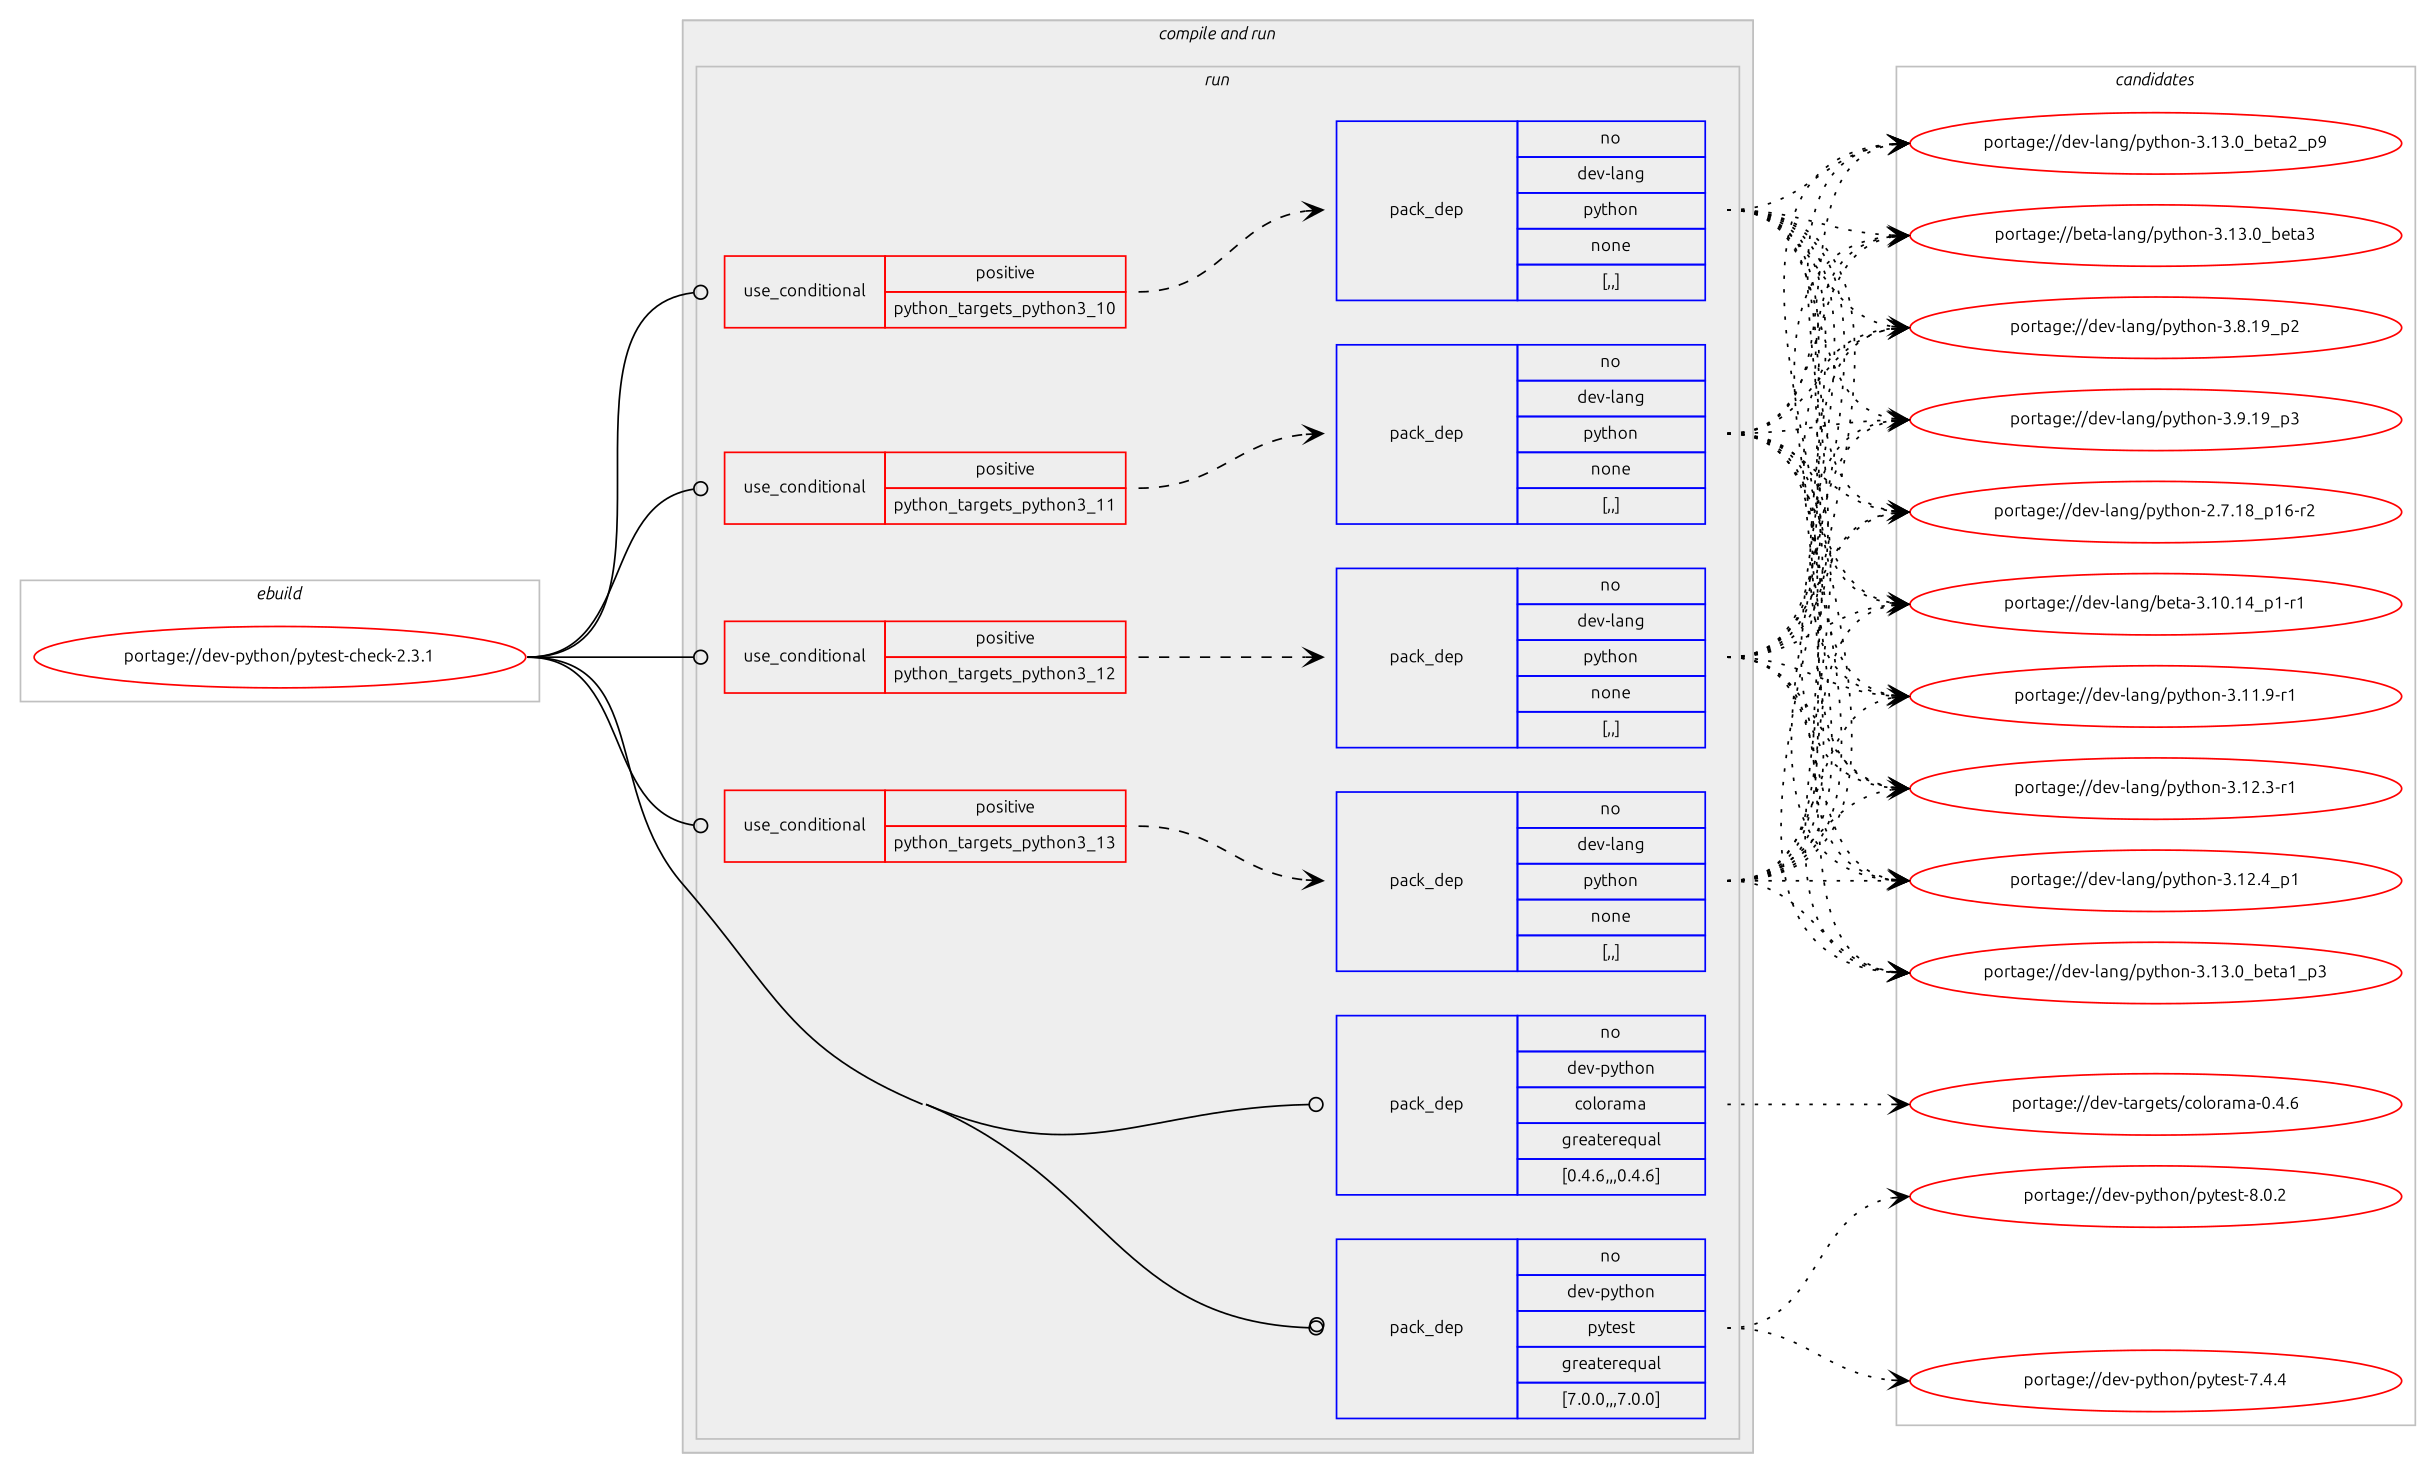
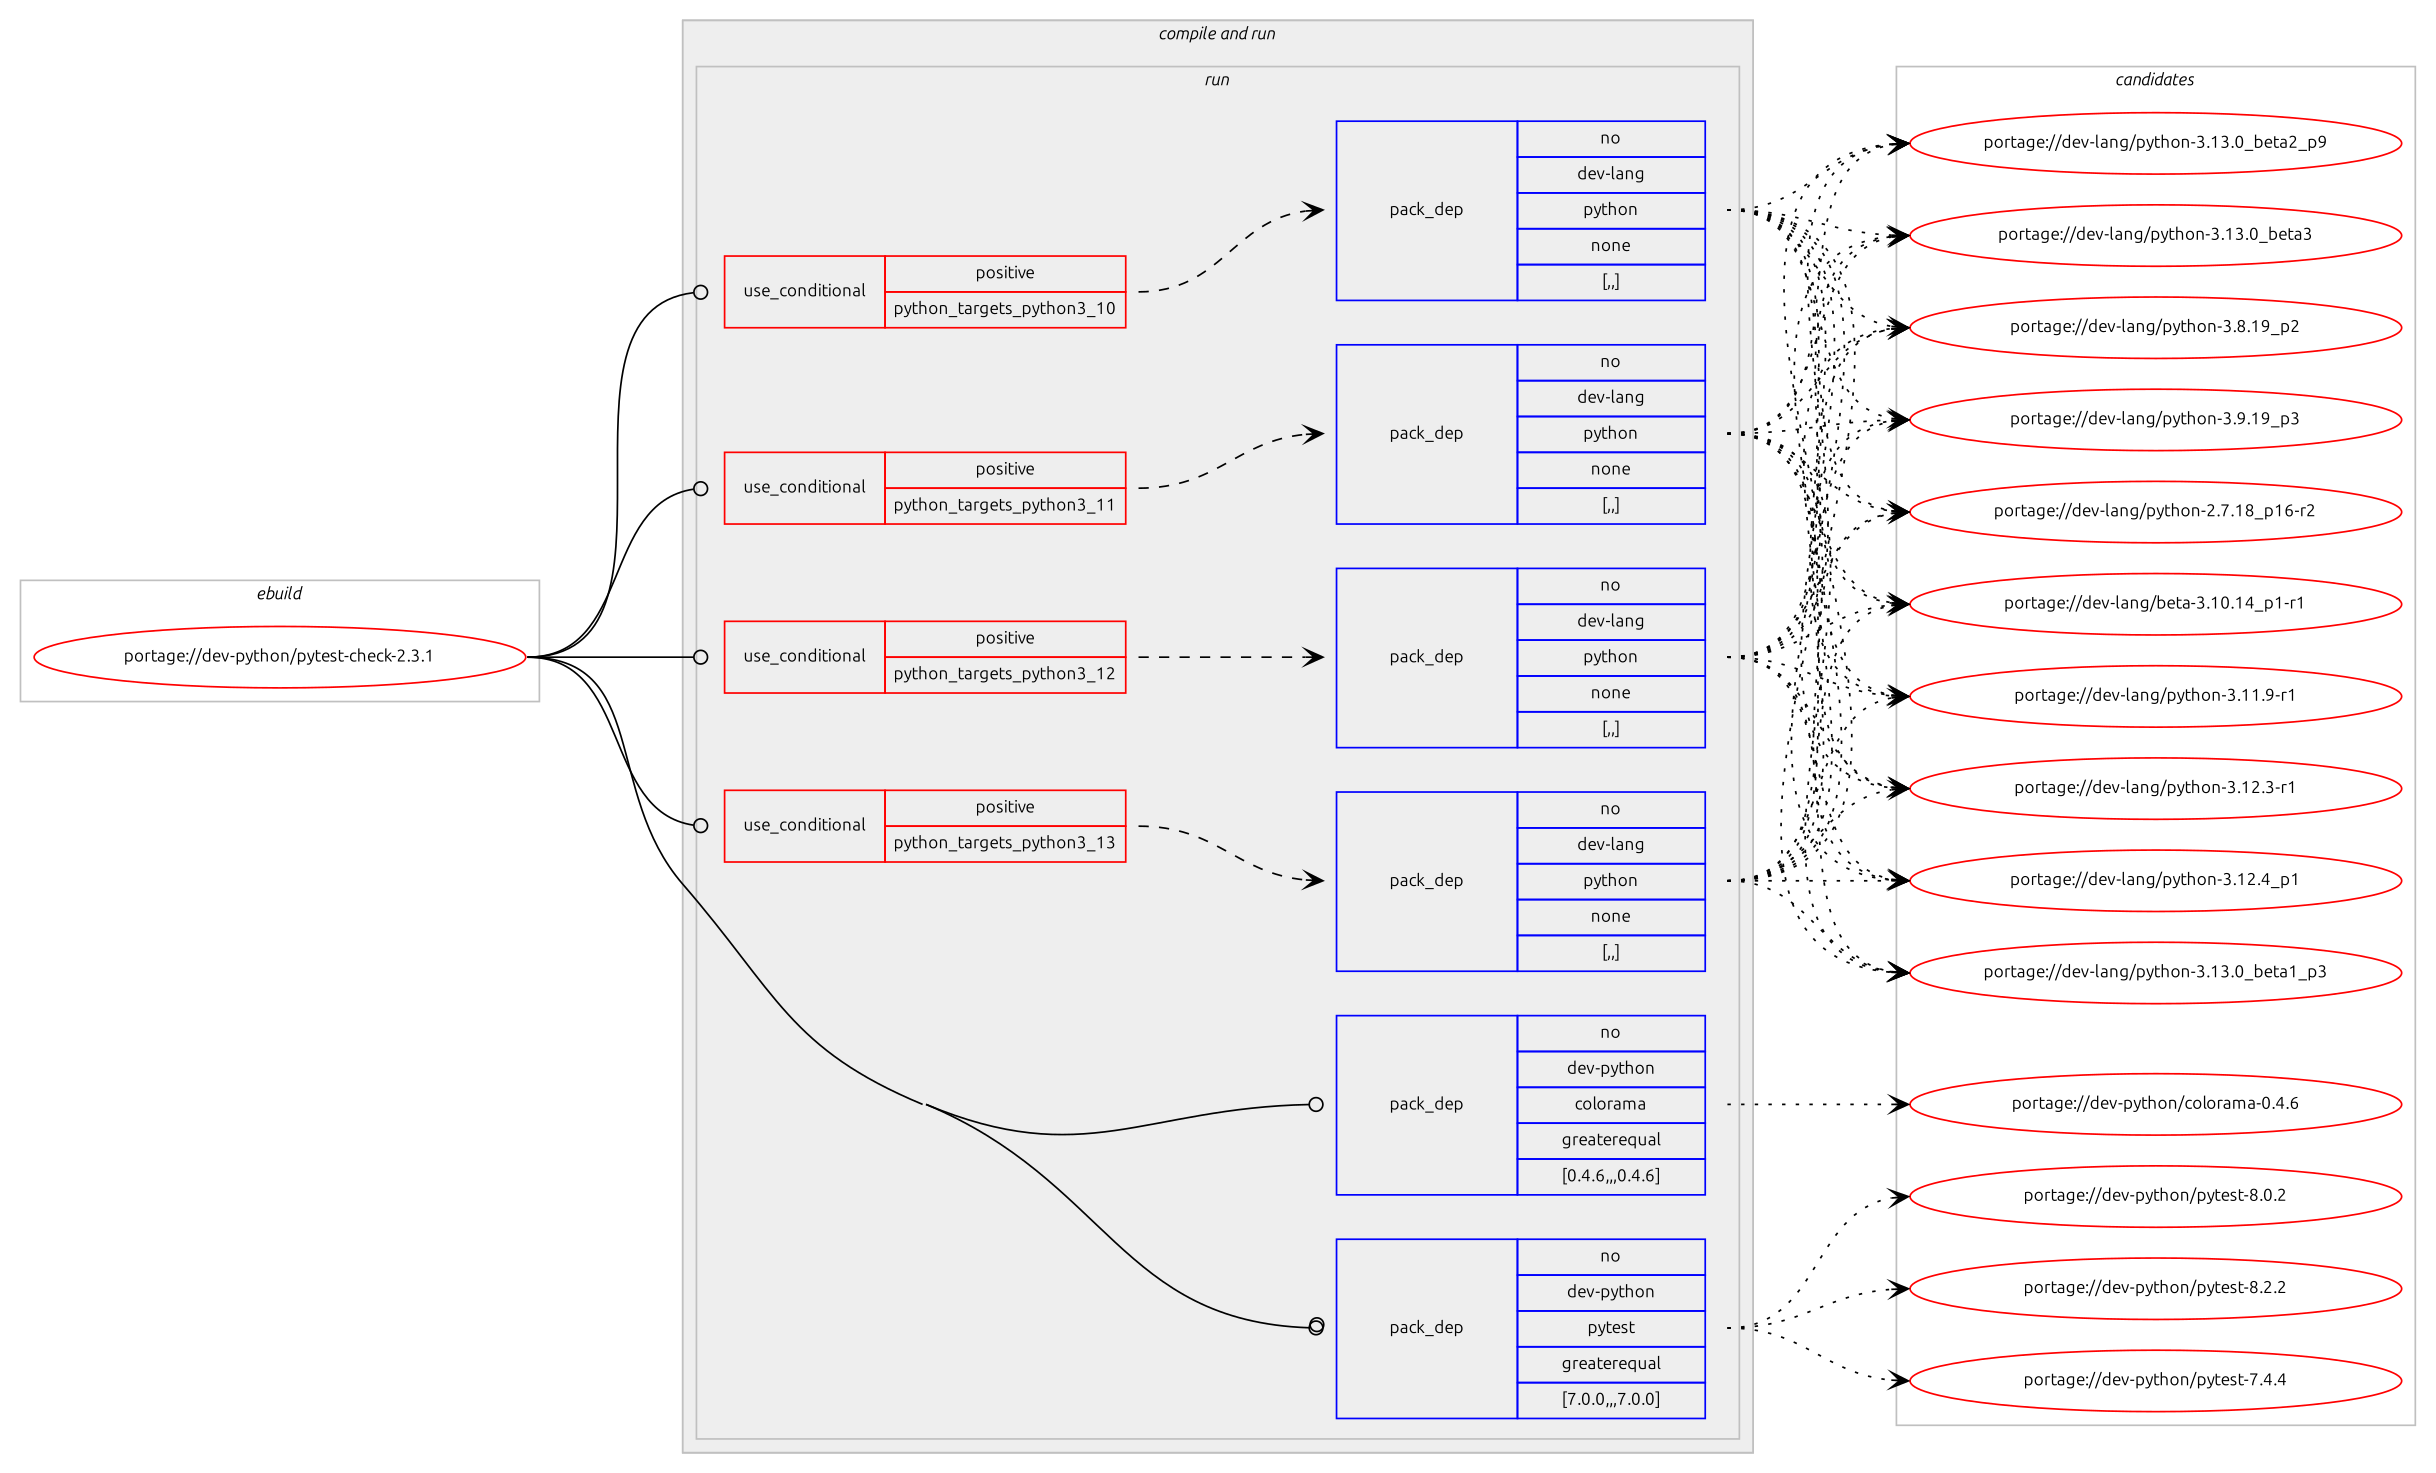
node "portage://beta-lang/python-3.13.0_beta3": label "portage://beta-lang/python-3.13.0_beta3" -> "portage://dev-lang/python-3.13.0_beta3"
node "portage://dev-targets/colorama-0.4.6": label "portage://dev-targets/colorama-0.4.6" -> "portage://dev-python/colorama-0.4.6"
node "portage://dev-python/pytest-8.2.2": added
